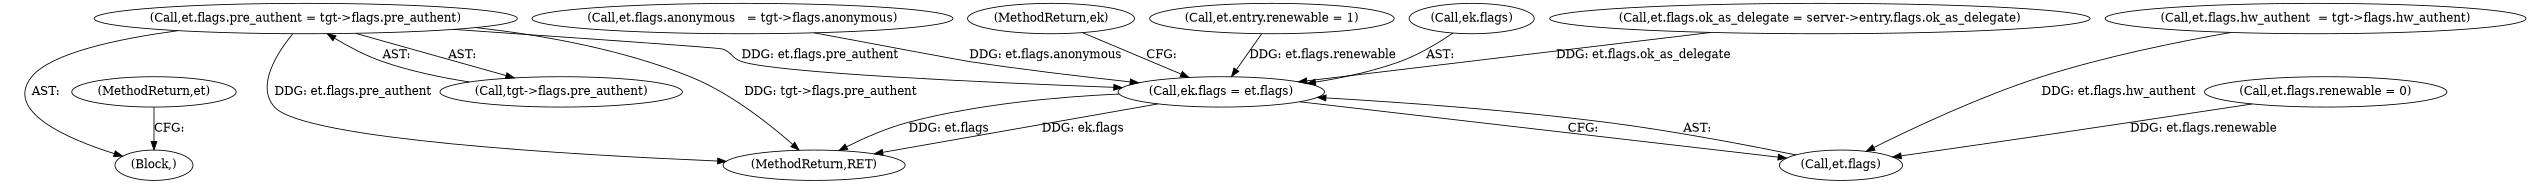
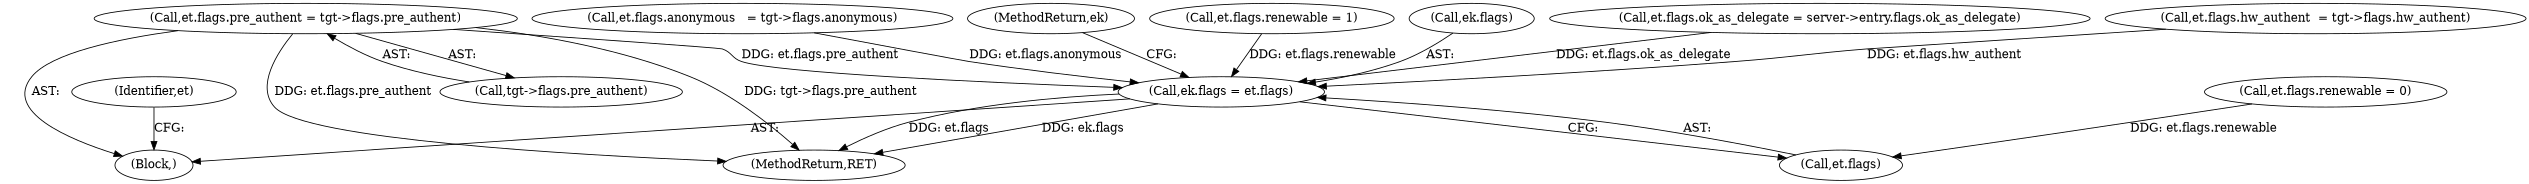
node "(Call,et.entry.renewable = 1)": label "(Call,et.entry.renewable = 1)" -> "(Call,et.flags.renewable = 1)"
edge "(Call,et.flags.hw_authent  = tgt->flags.hw_authent)" -> "(Call,et.flags)": now "(Call,et.flags.hw_authent  = tgt->flags.hw_authent)" -> "(Call,ek.flags = et.flags)"
node "(MethodReturn,et)": label "(MethodReturn,et)" -> "(Identifier,et)"
edge "(Call,ek.flags = et.flags)" -> "(Block,)": added, label "AST:"
